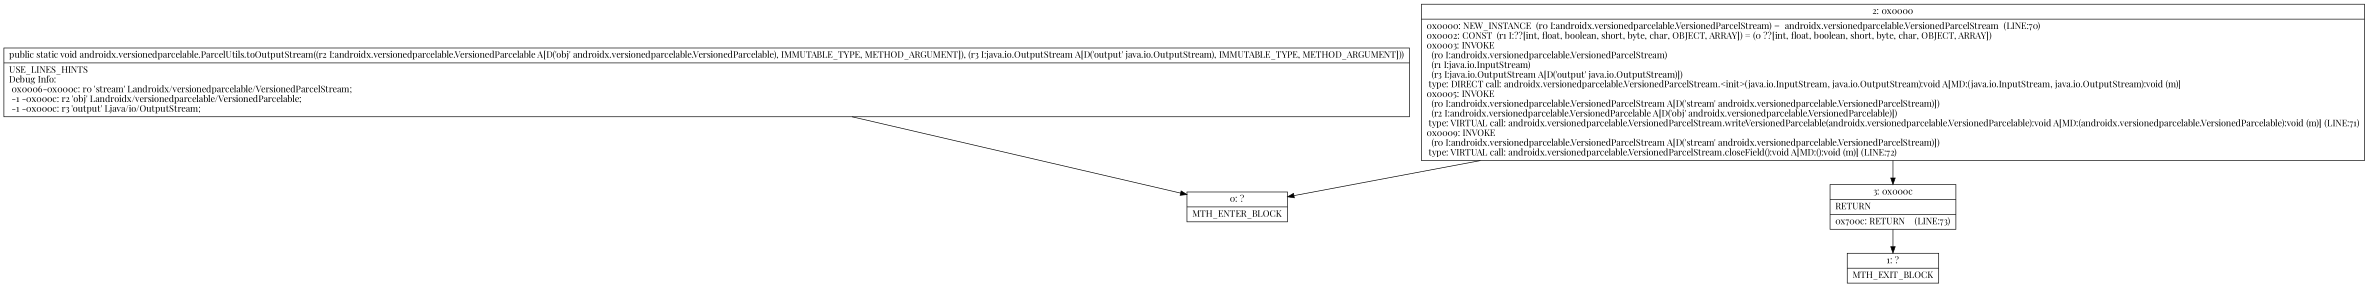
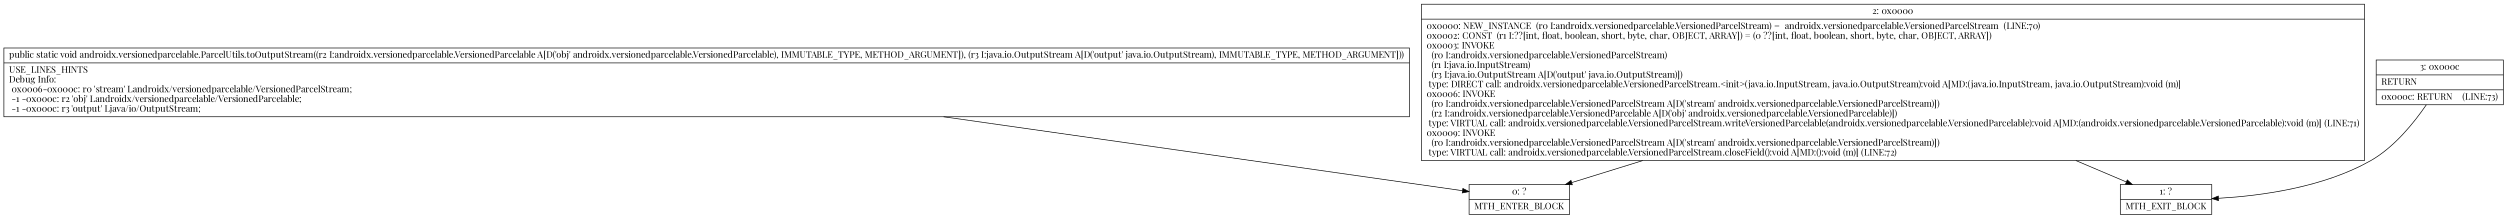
node "2: 0x0000": text "0x0005: INVOKE" -> "0x0006: INVOKE"
edge "2: 0x0000" -> "3: 0x000c": now "2: 0x0000" -> "1: ?"
node "3: 0x000c": text "0x700c: RETURN    (LINE:73)" -> "0x000c: RETURN    (LINE:73)"
